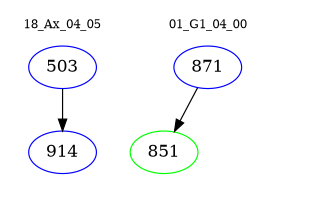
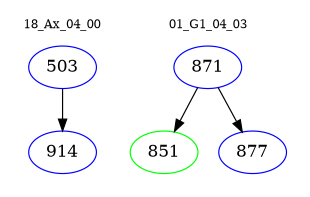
cluster "18_Ax_04_05": label "18_Ax_04_05" -> "18_Ax_04_00"
cluster "01_G1_04_00": label "01_G1_04_00" -> "01_G1_04_03"
node "877": added
